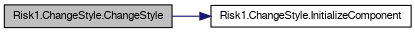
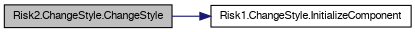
node "Risk1.ChangeStyle.ChangeStyle": label "Risk1.ChangeStyle.ChangeStyle" -> "Risk2.ChangeStyle.ChangeStyle"
